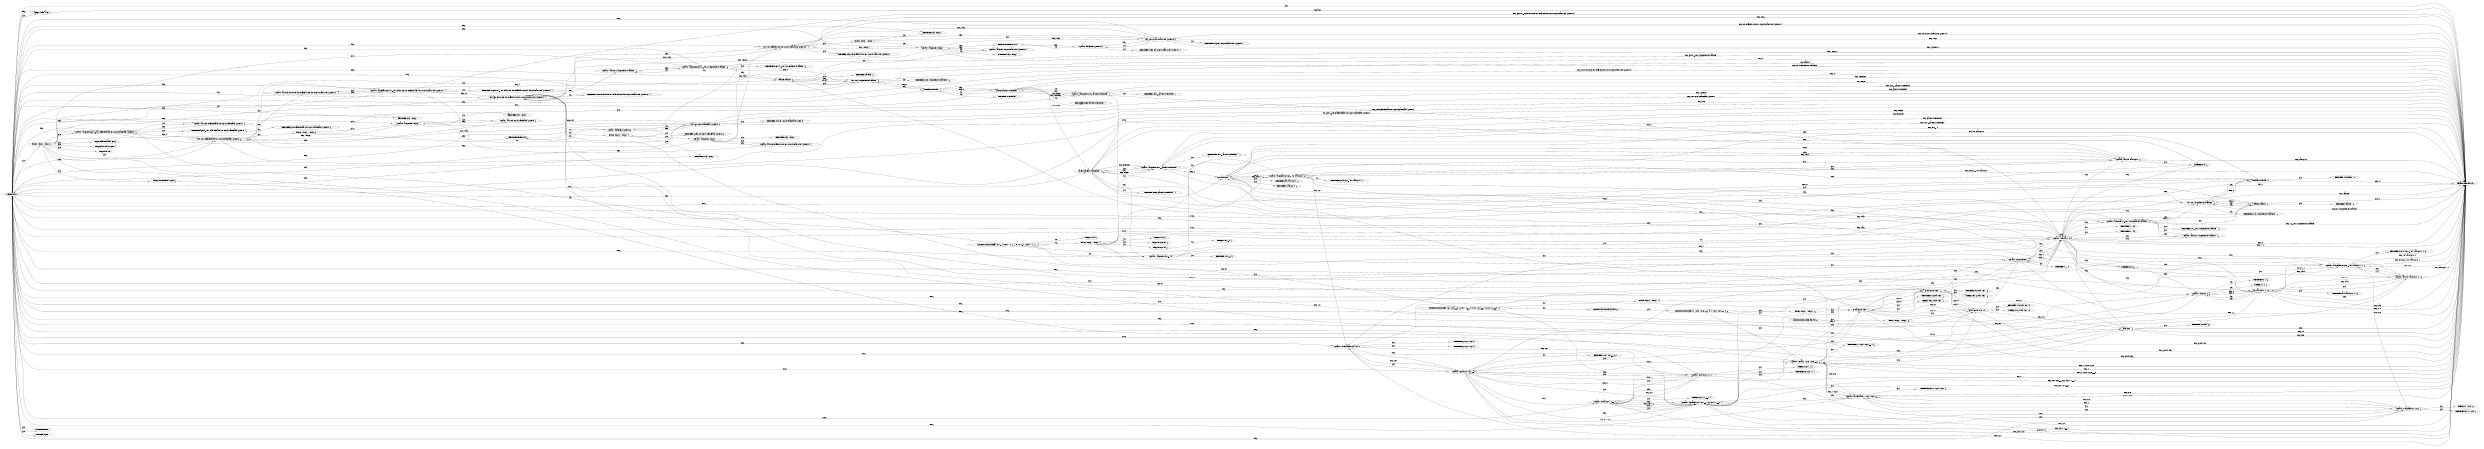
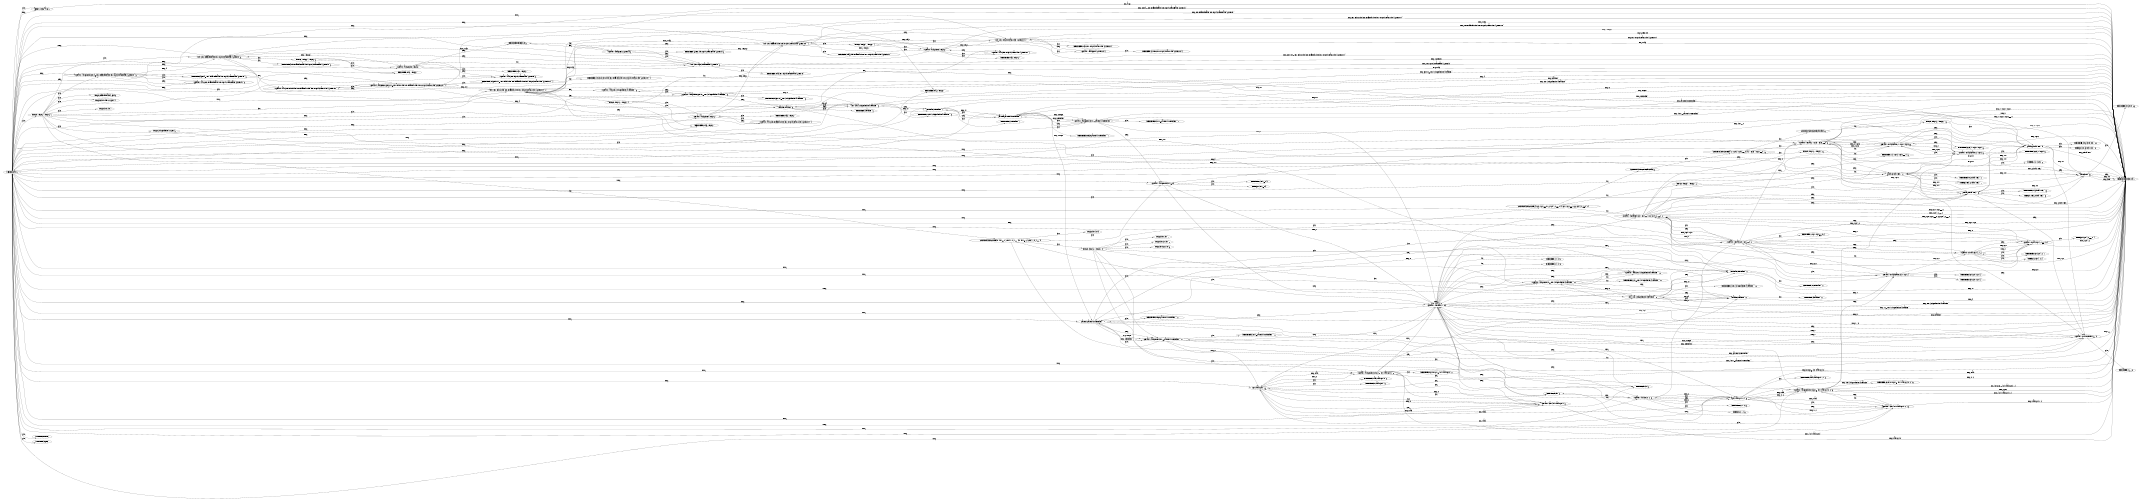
node "(FIELD_IDENTIFIER,out,out)": removed
edge "(<operator>.lessThan,t < T)" -> "(<operator>.assignment,int sqrt = (int) Math.sqrt(n))": reversed
edge "(LOCAL,int sqrt: int)" -> "(LITERAL,0,int t = 0)": now "(<operator>.assignment,int t = 0)" -> "(LITERAL,0,int t = 0)"
edge "(<operator>.assignment,int sqrt2 = (int) Math.sqrt(n / 2))" -> "(IDENTIFIER,sqrt2,int sqrt2 = (int) Math.sqrt(n / 2))": label "AST: " -> "DDG: new StringTokenizer(f.readLine())"
